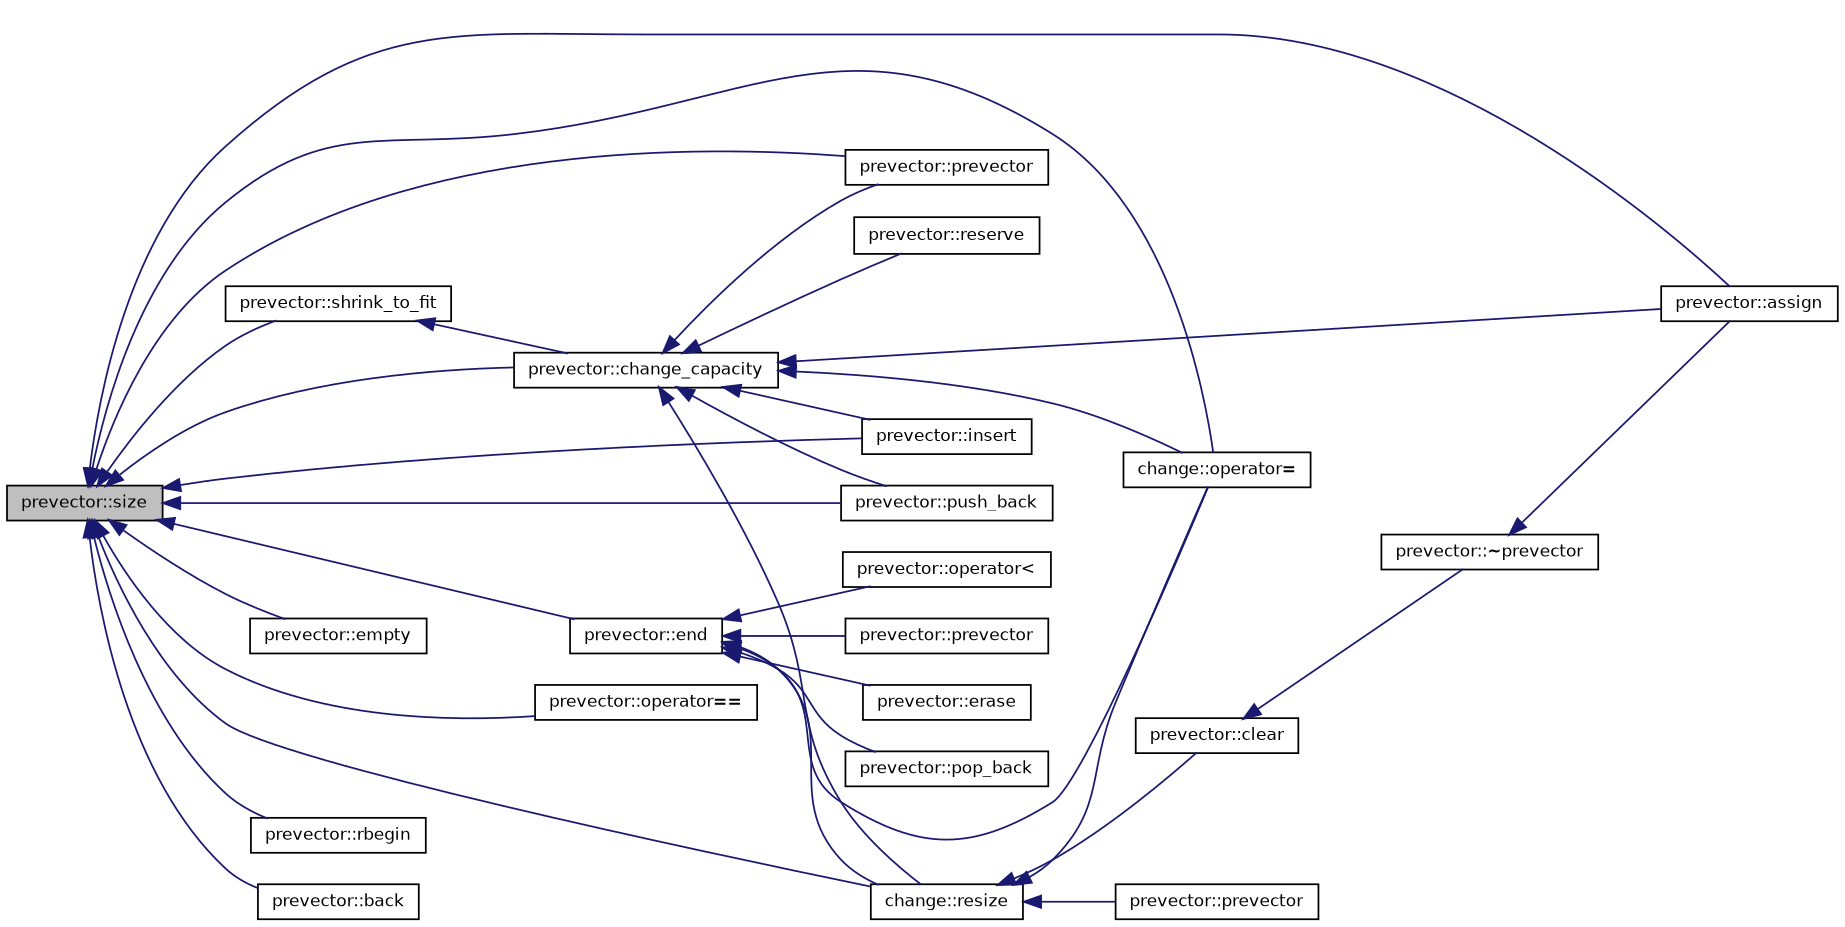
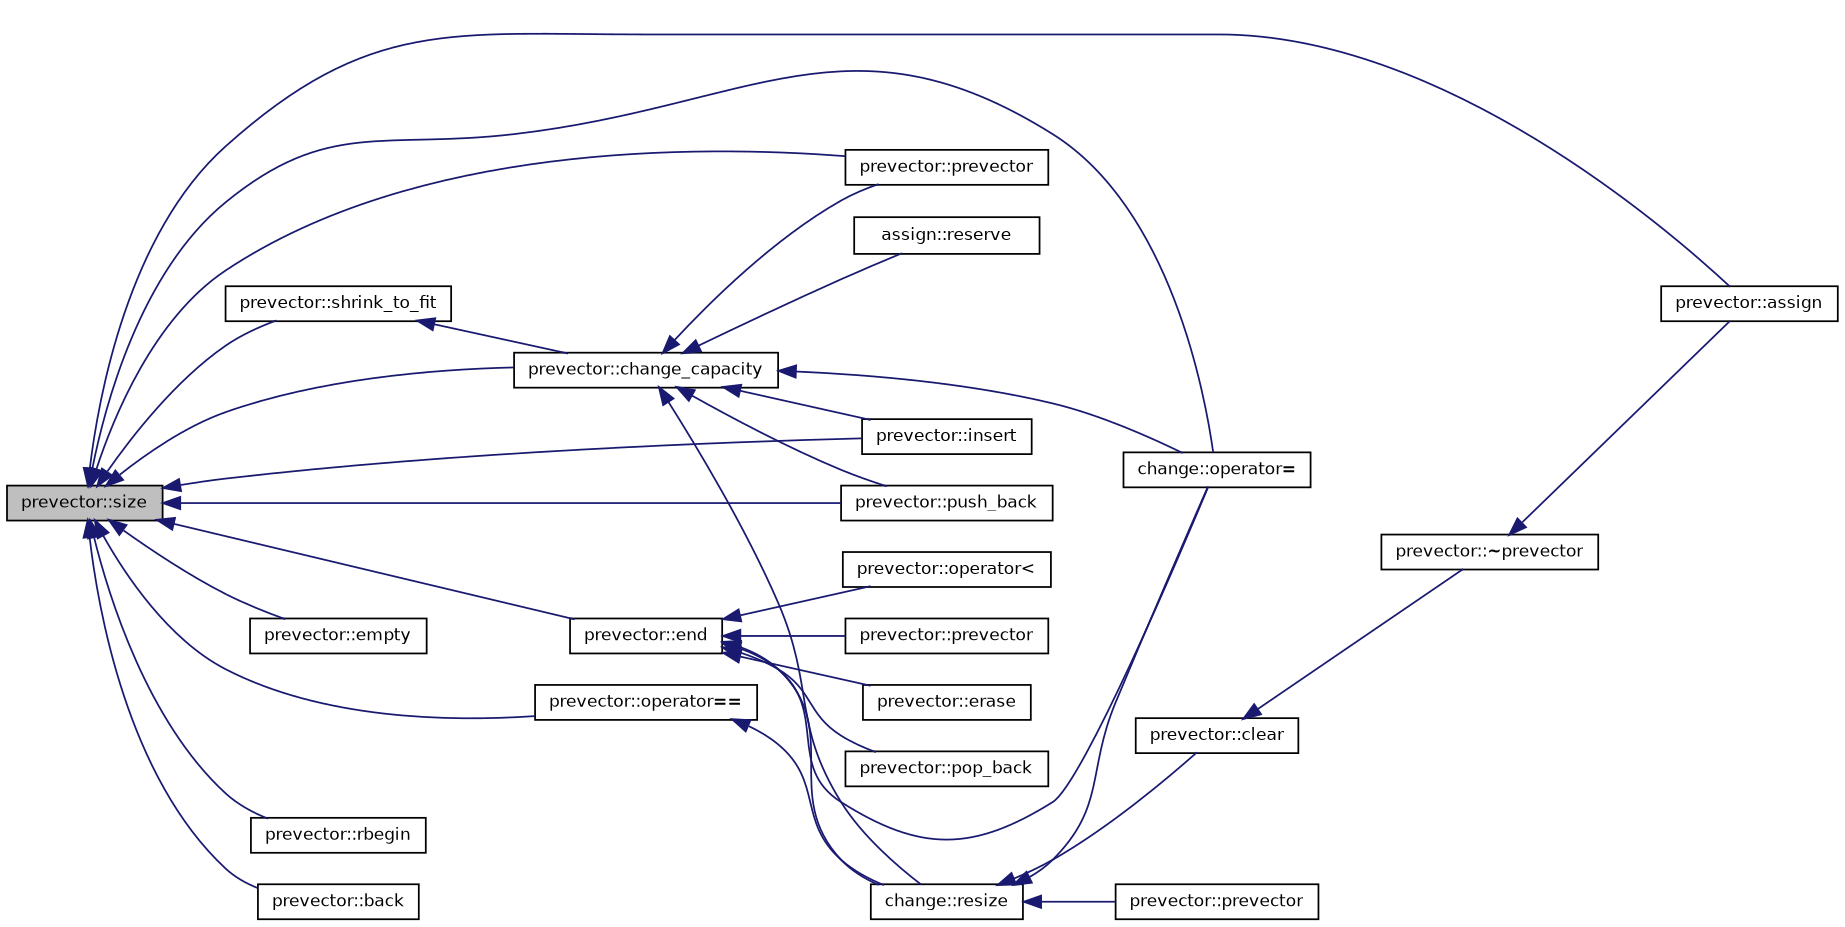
node "prevector::reserve": label "prevector::reserve" -> "assign::reserve"
edge "prevector::assign" -> "prevector::change_capacity": removed
edge "change::resize" -> "prevector::size": now "change::resize" -> "prevector::operator=="
